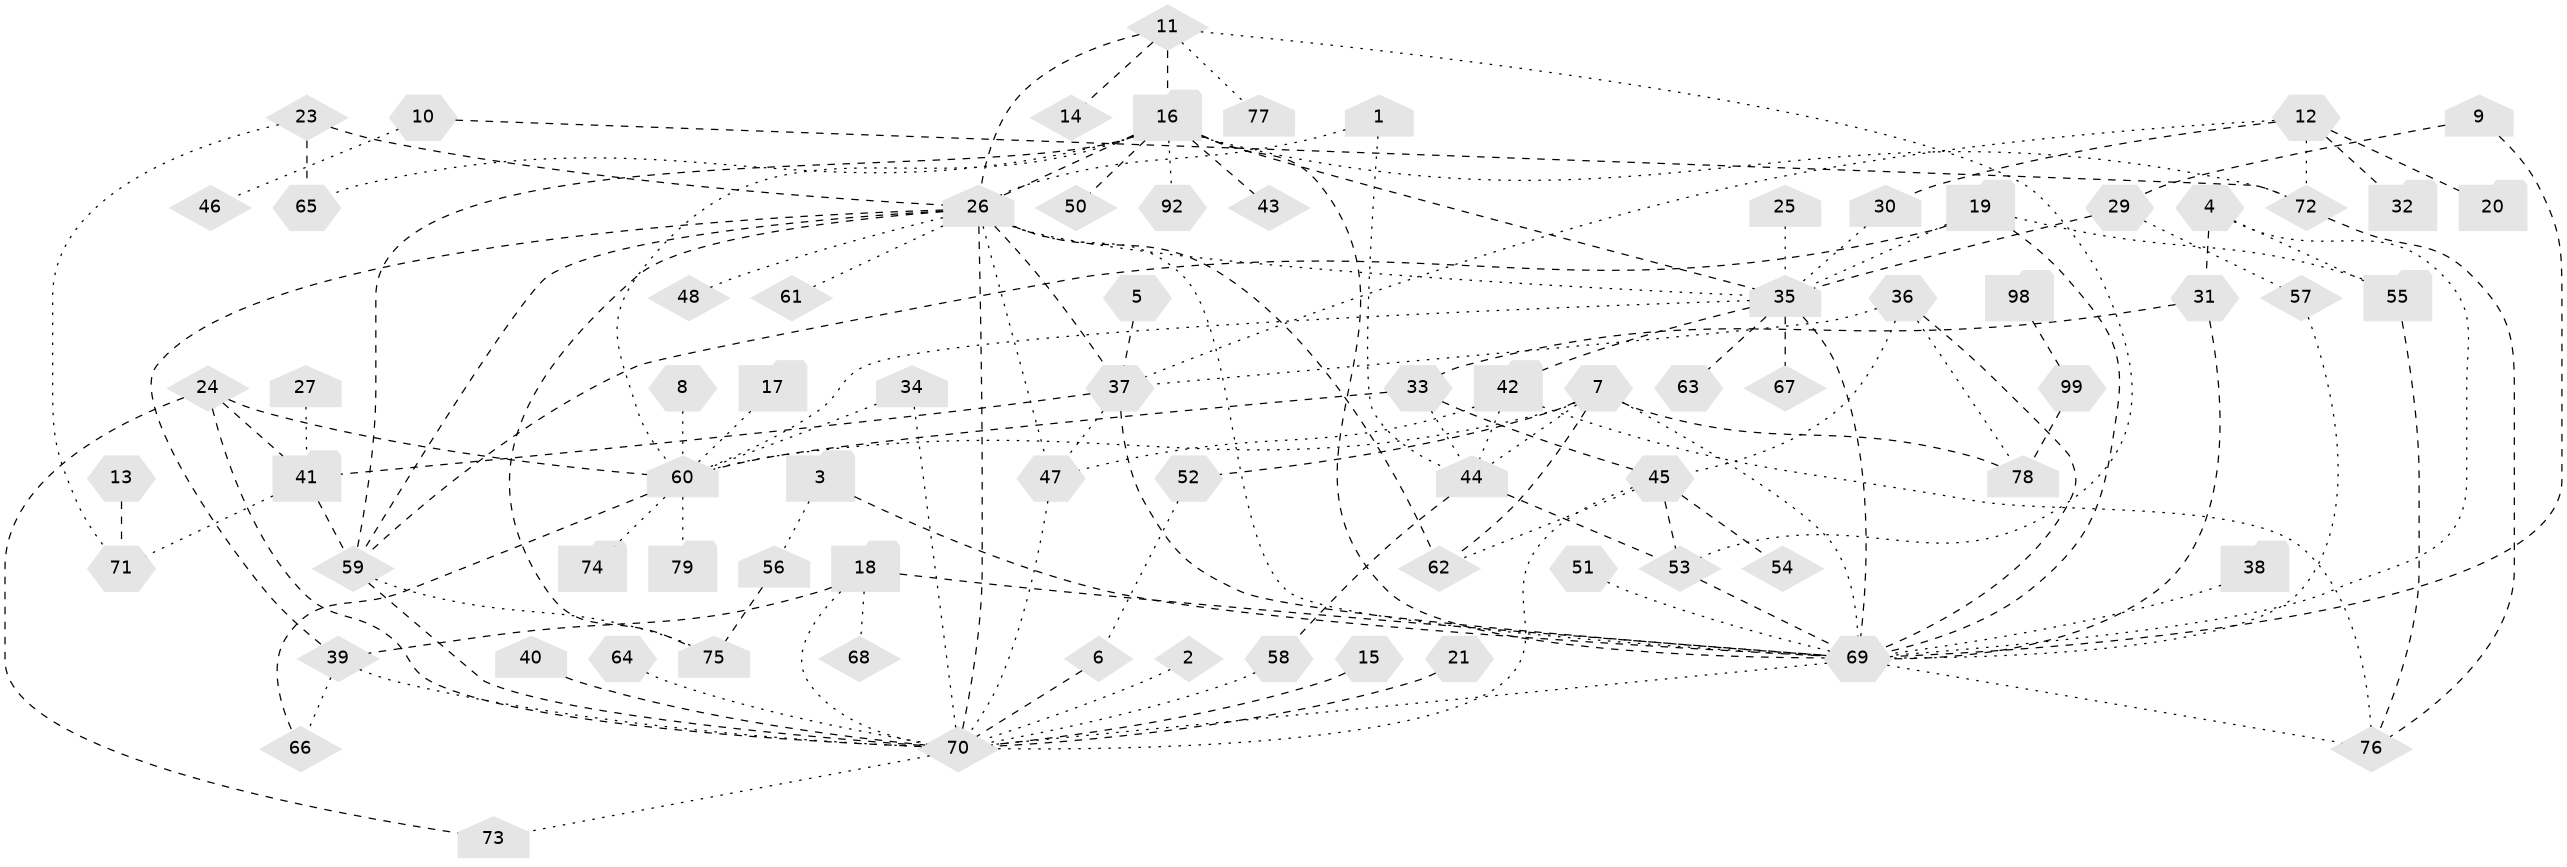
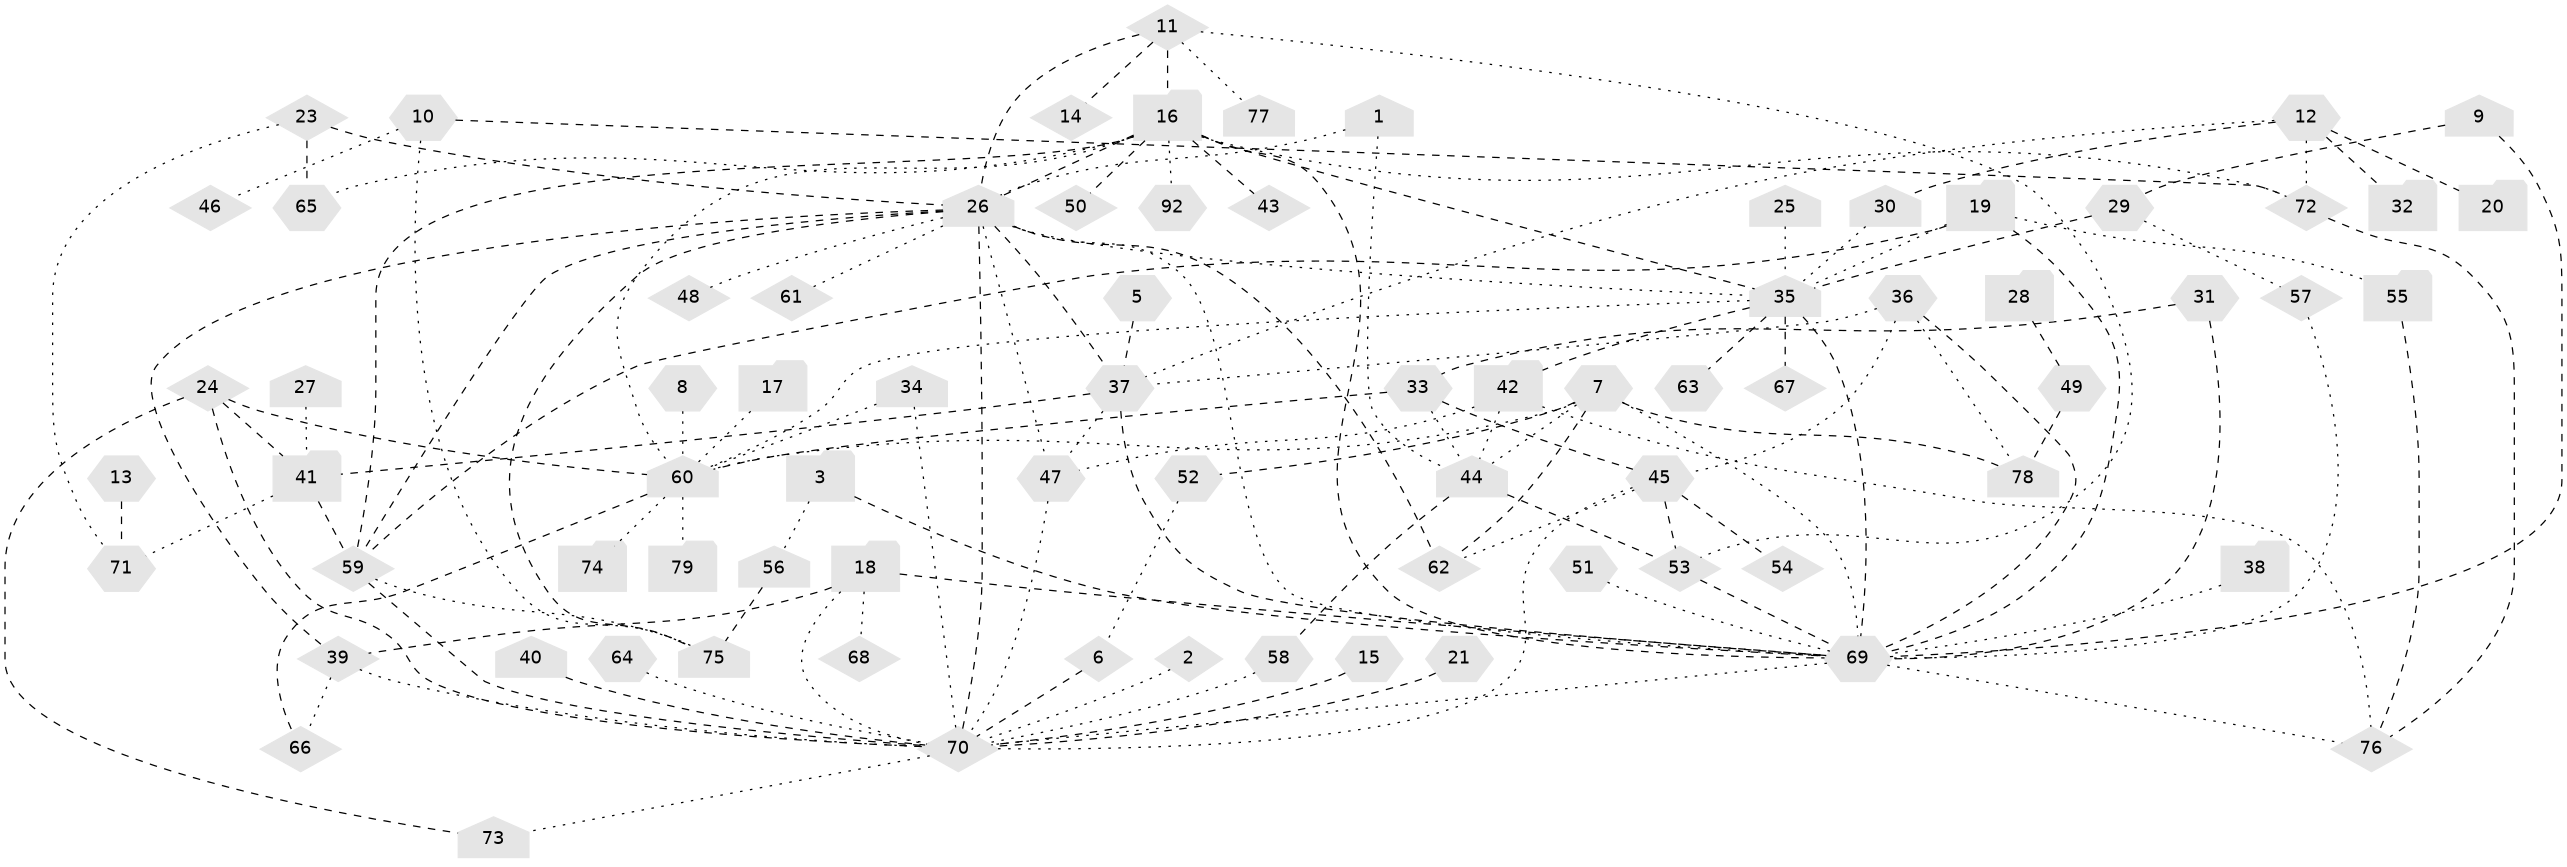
node "4": removed
node "98": label "98" -> "28"
node "99": label "99" -> "49"
edge "10" -- "75": added
